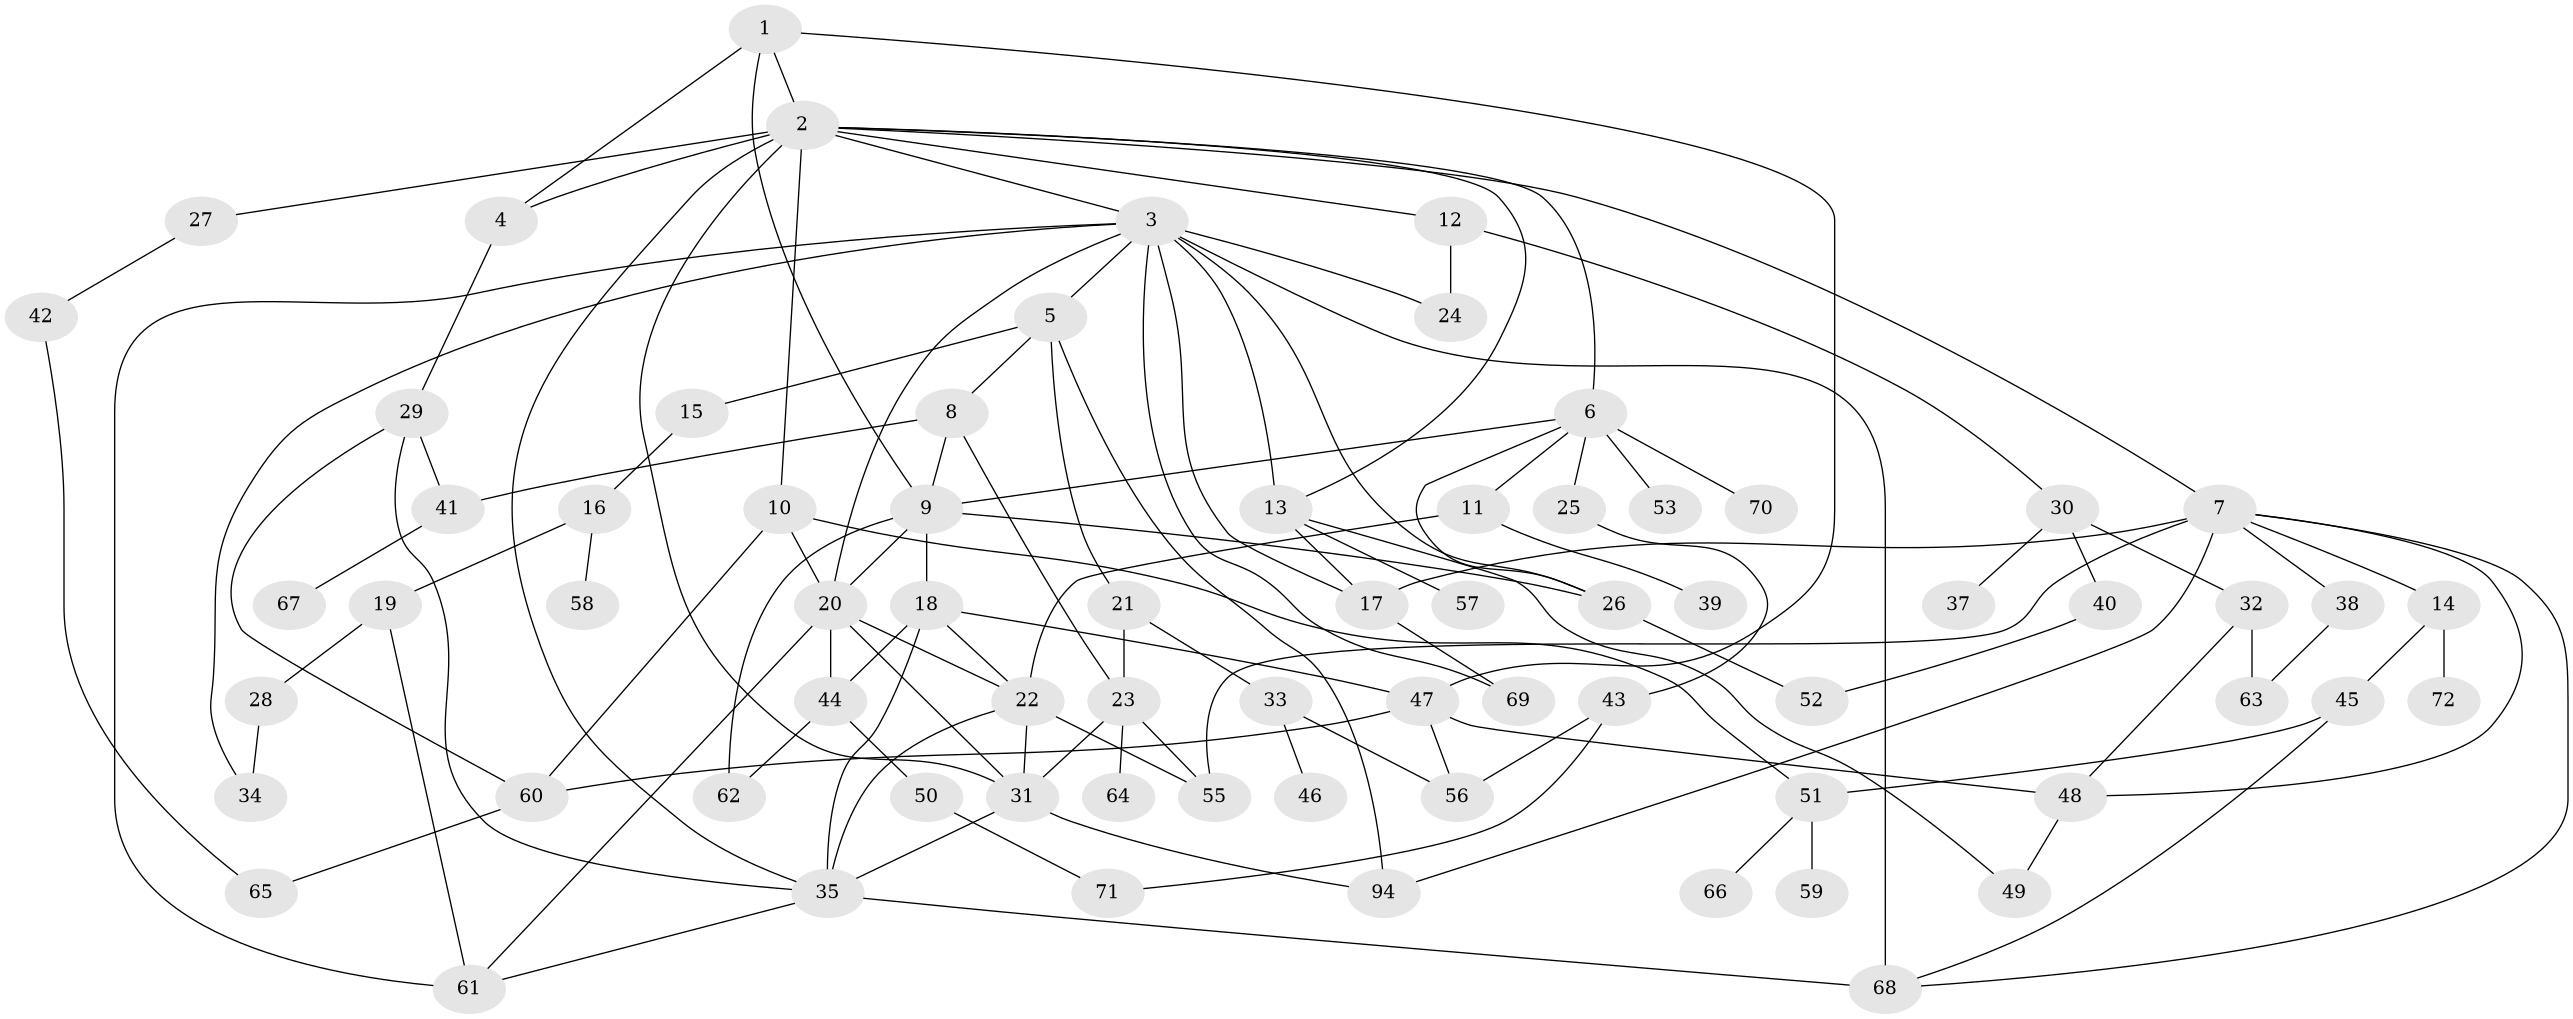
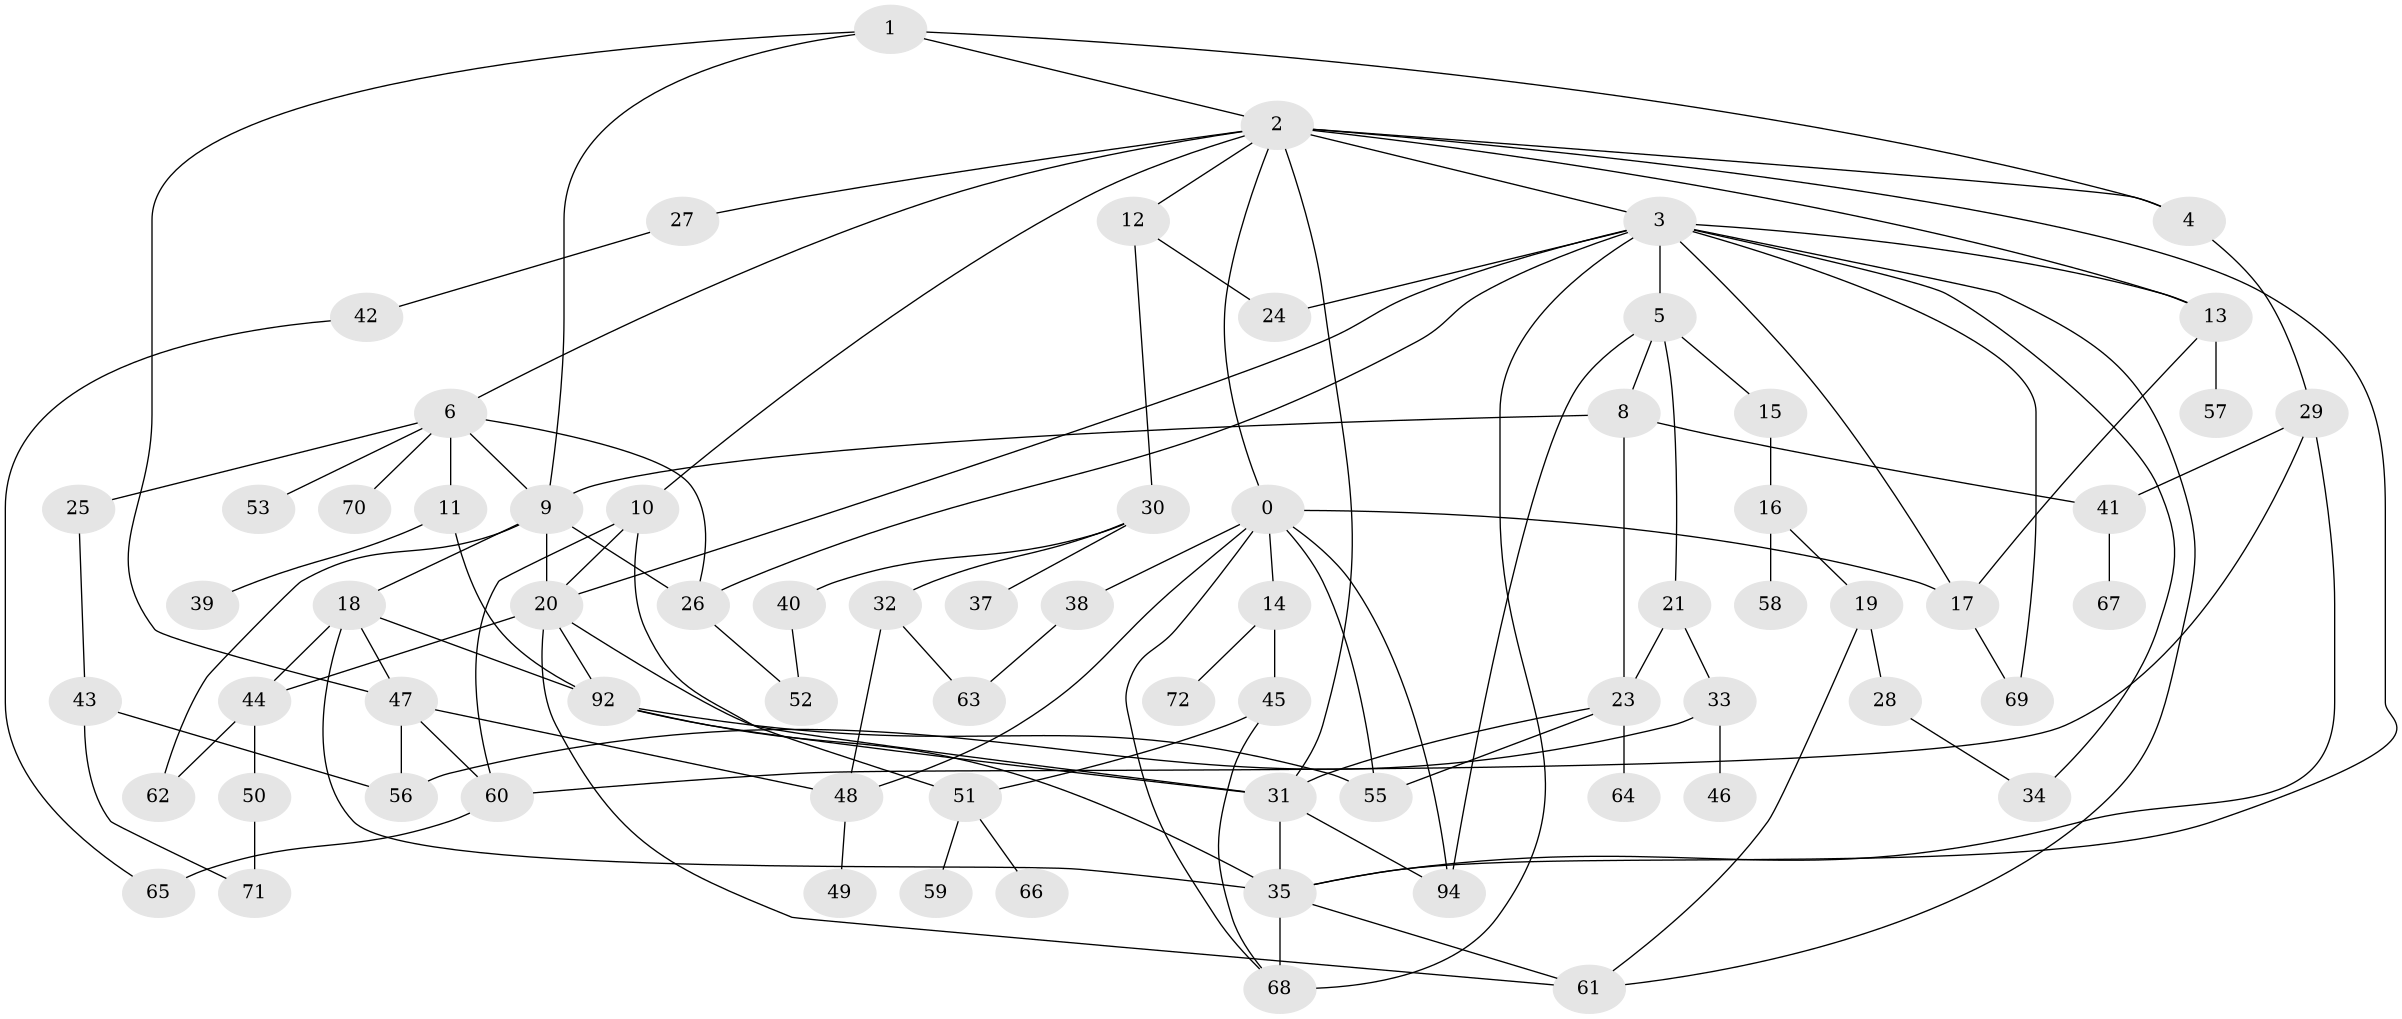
node "7": label "7" -> "0"
edge "13" -- "49": removed
node "22": label "22" -> "92"
